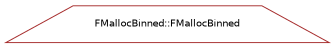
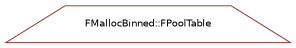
node "FMallocBinned::FMallocBinned": label "FMallocBinned::FMallocBinned" -> "FMallocBinned::FPoolTable"
